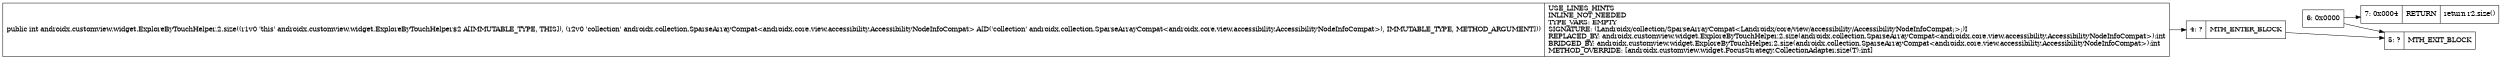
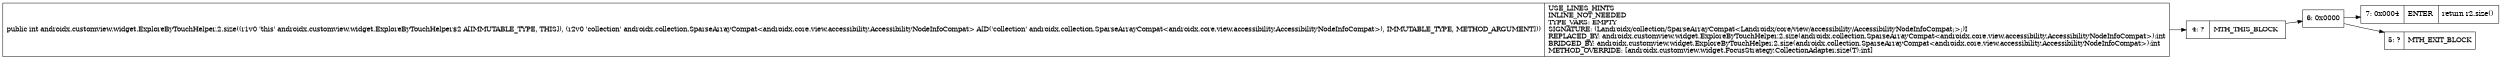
node "7: 0x0004": text "RETURN" -> "ENTER"
node "4: ?": text "MTH_ENTER_BLOCK" -> "MTH_THIS_BLOCK"
edge "4: ?" -> "5: ?": now "4: ?" -> "6: 0x0000"
